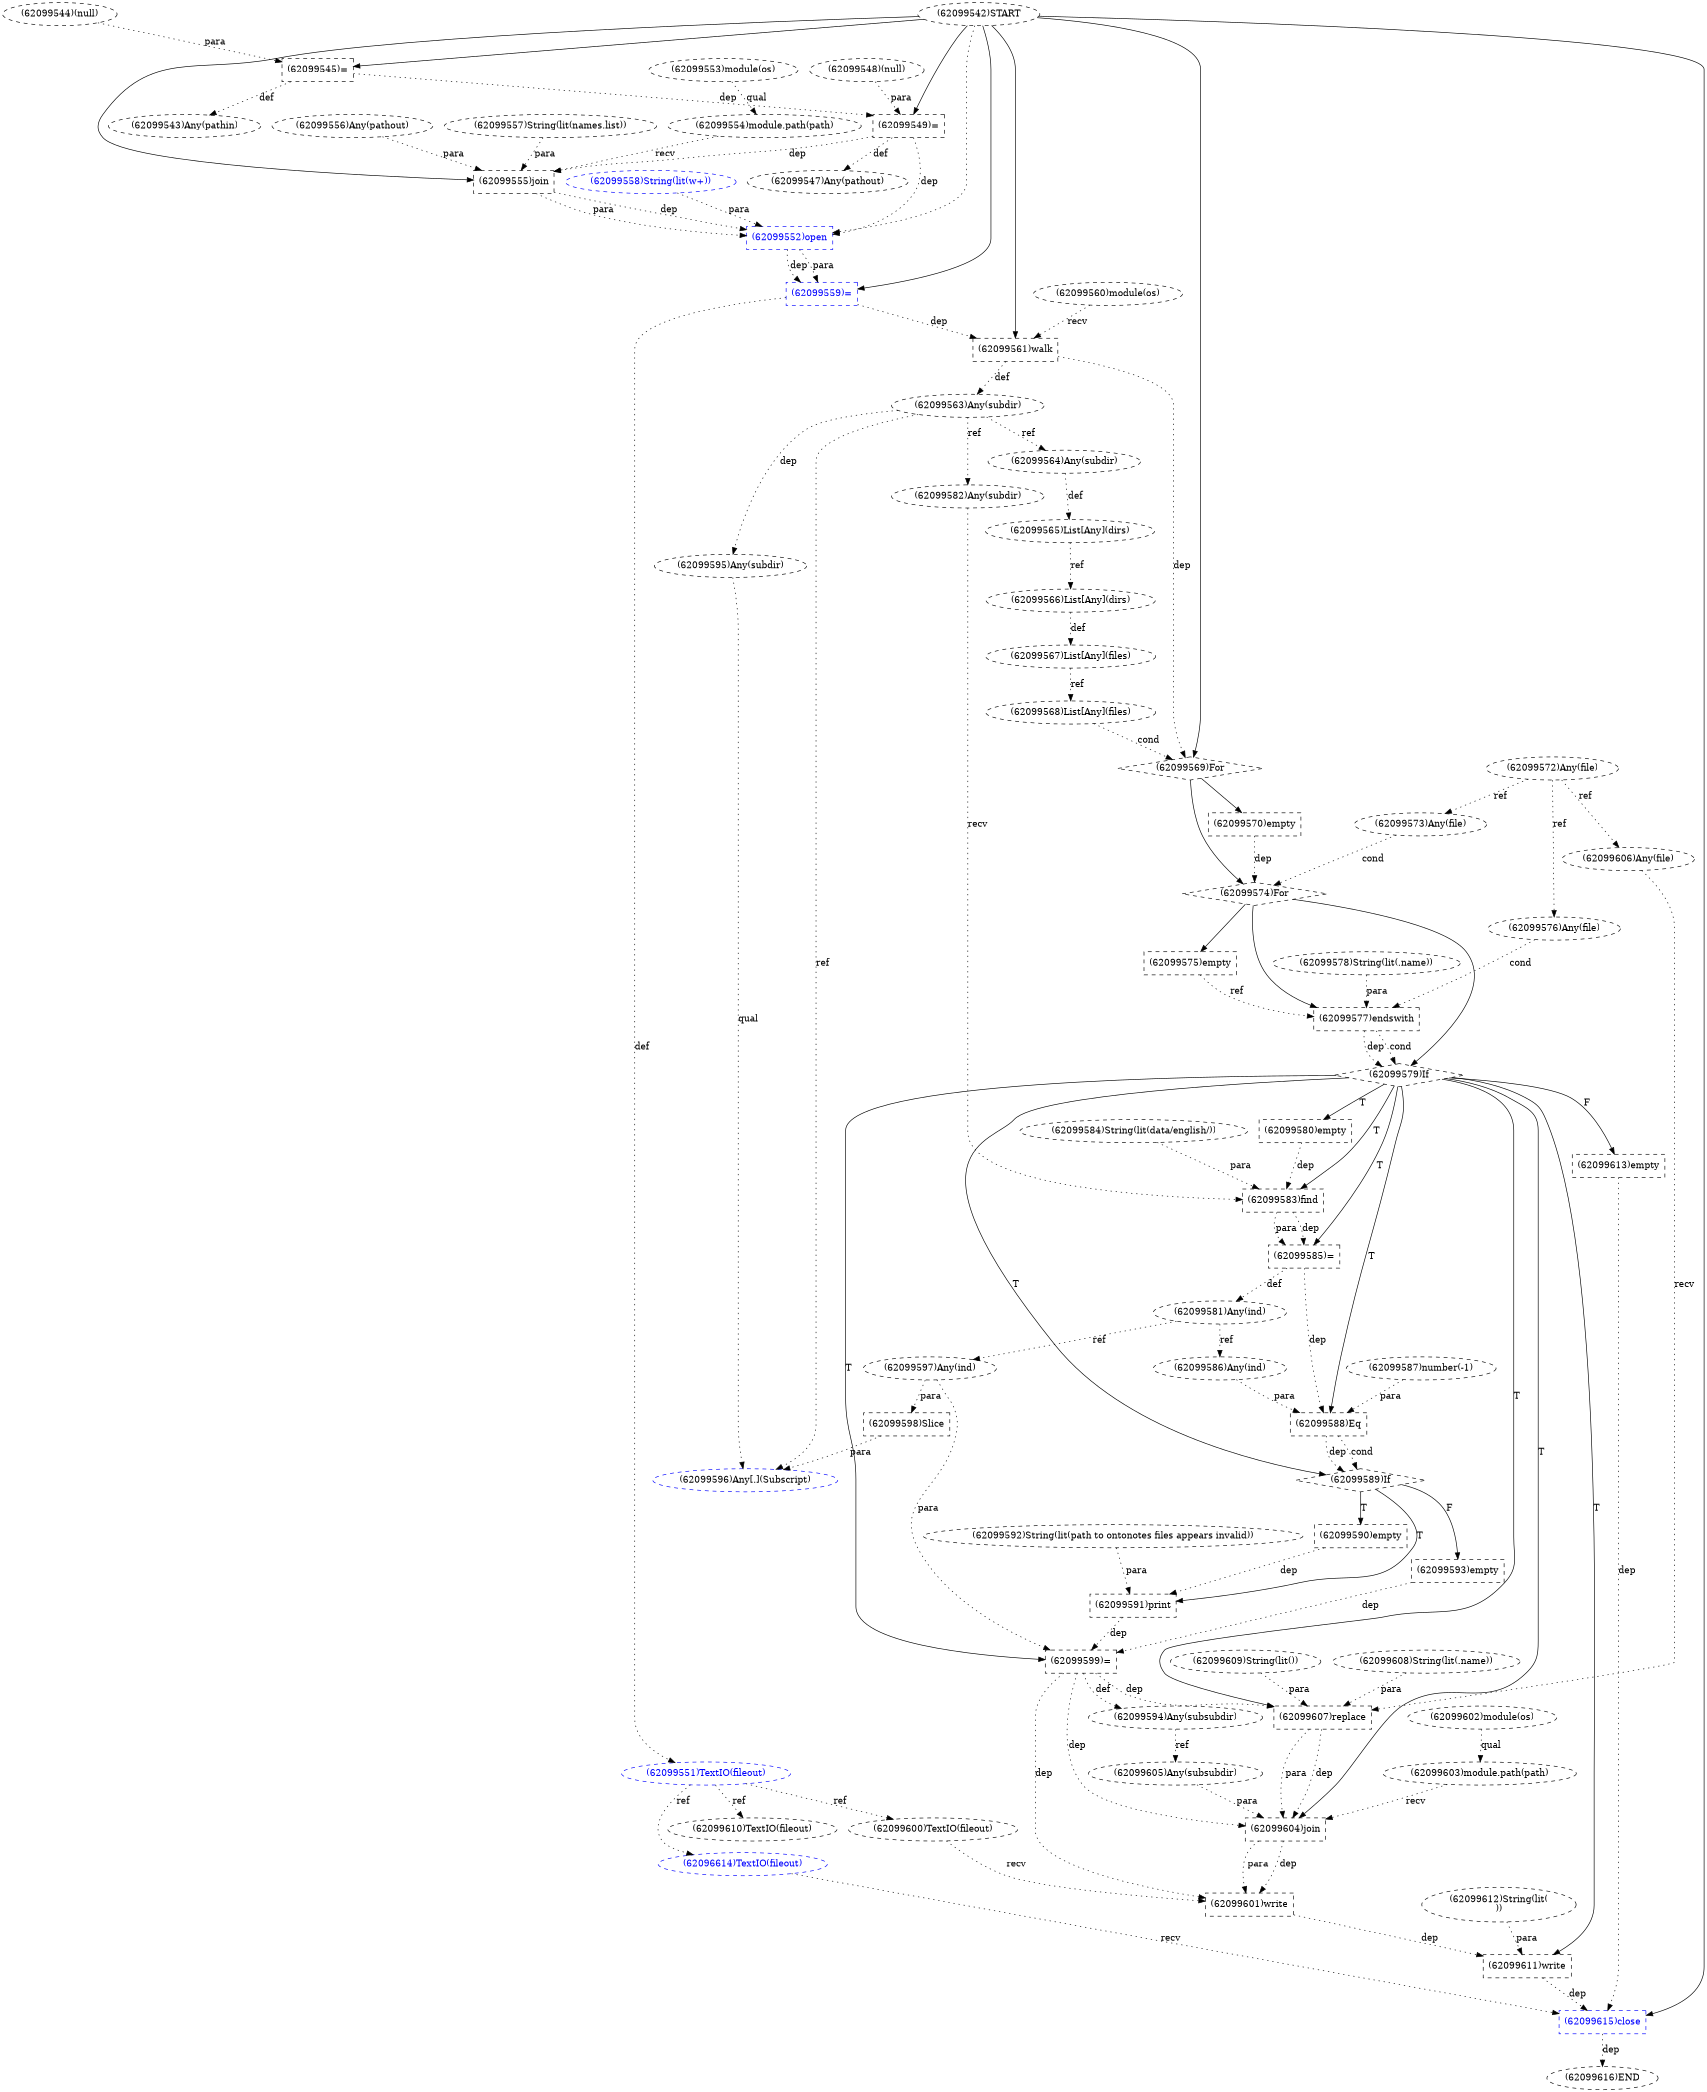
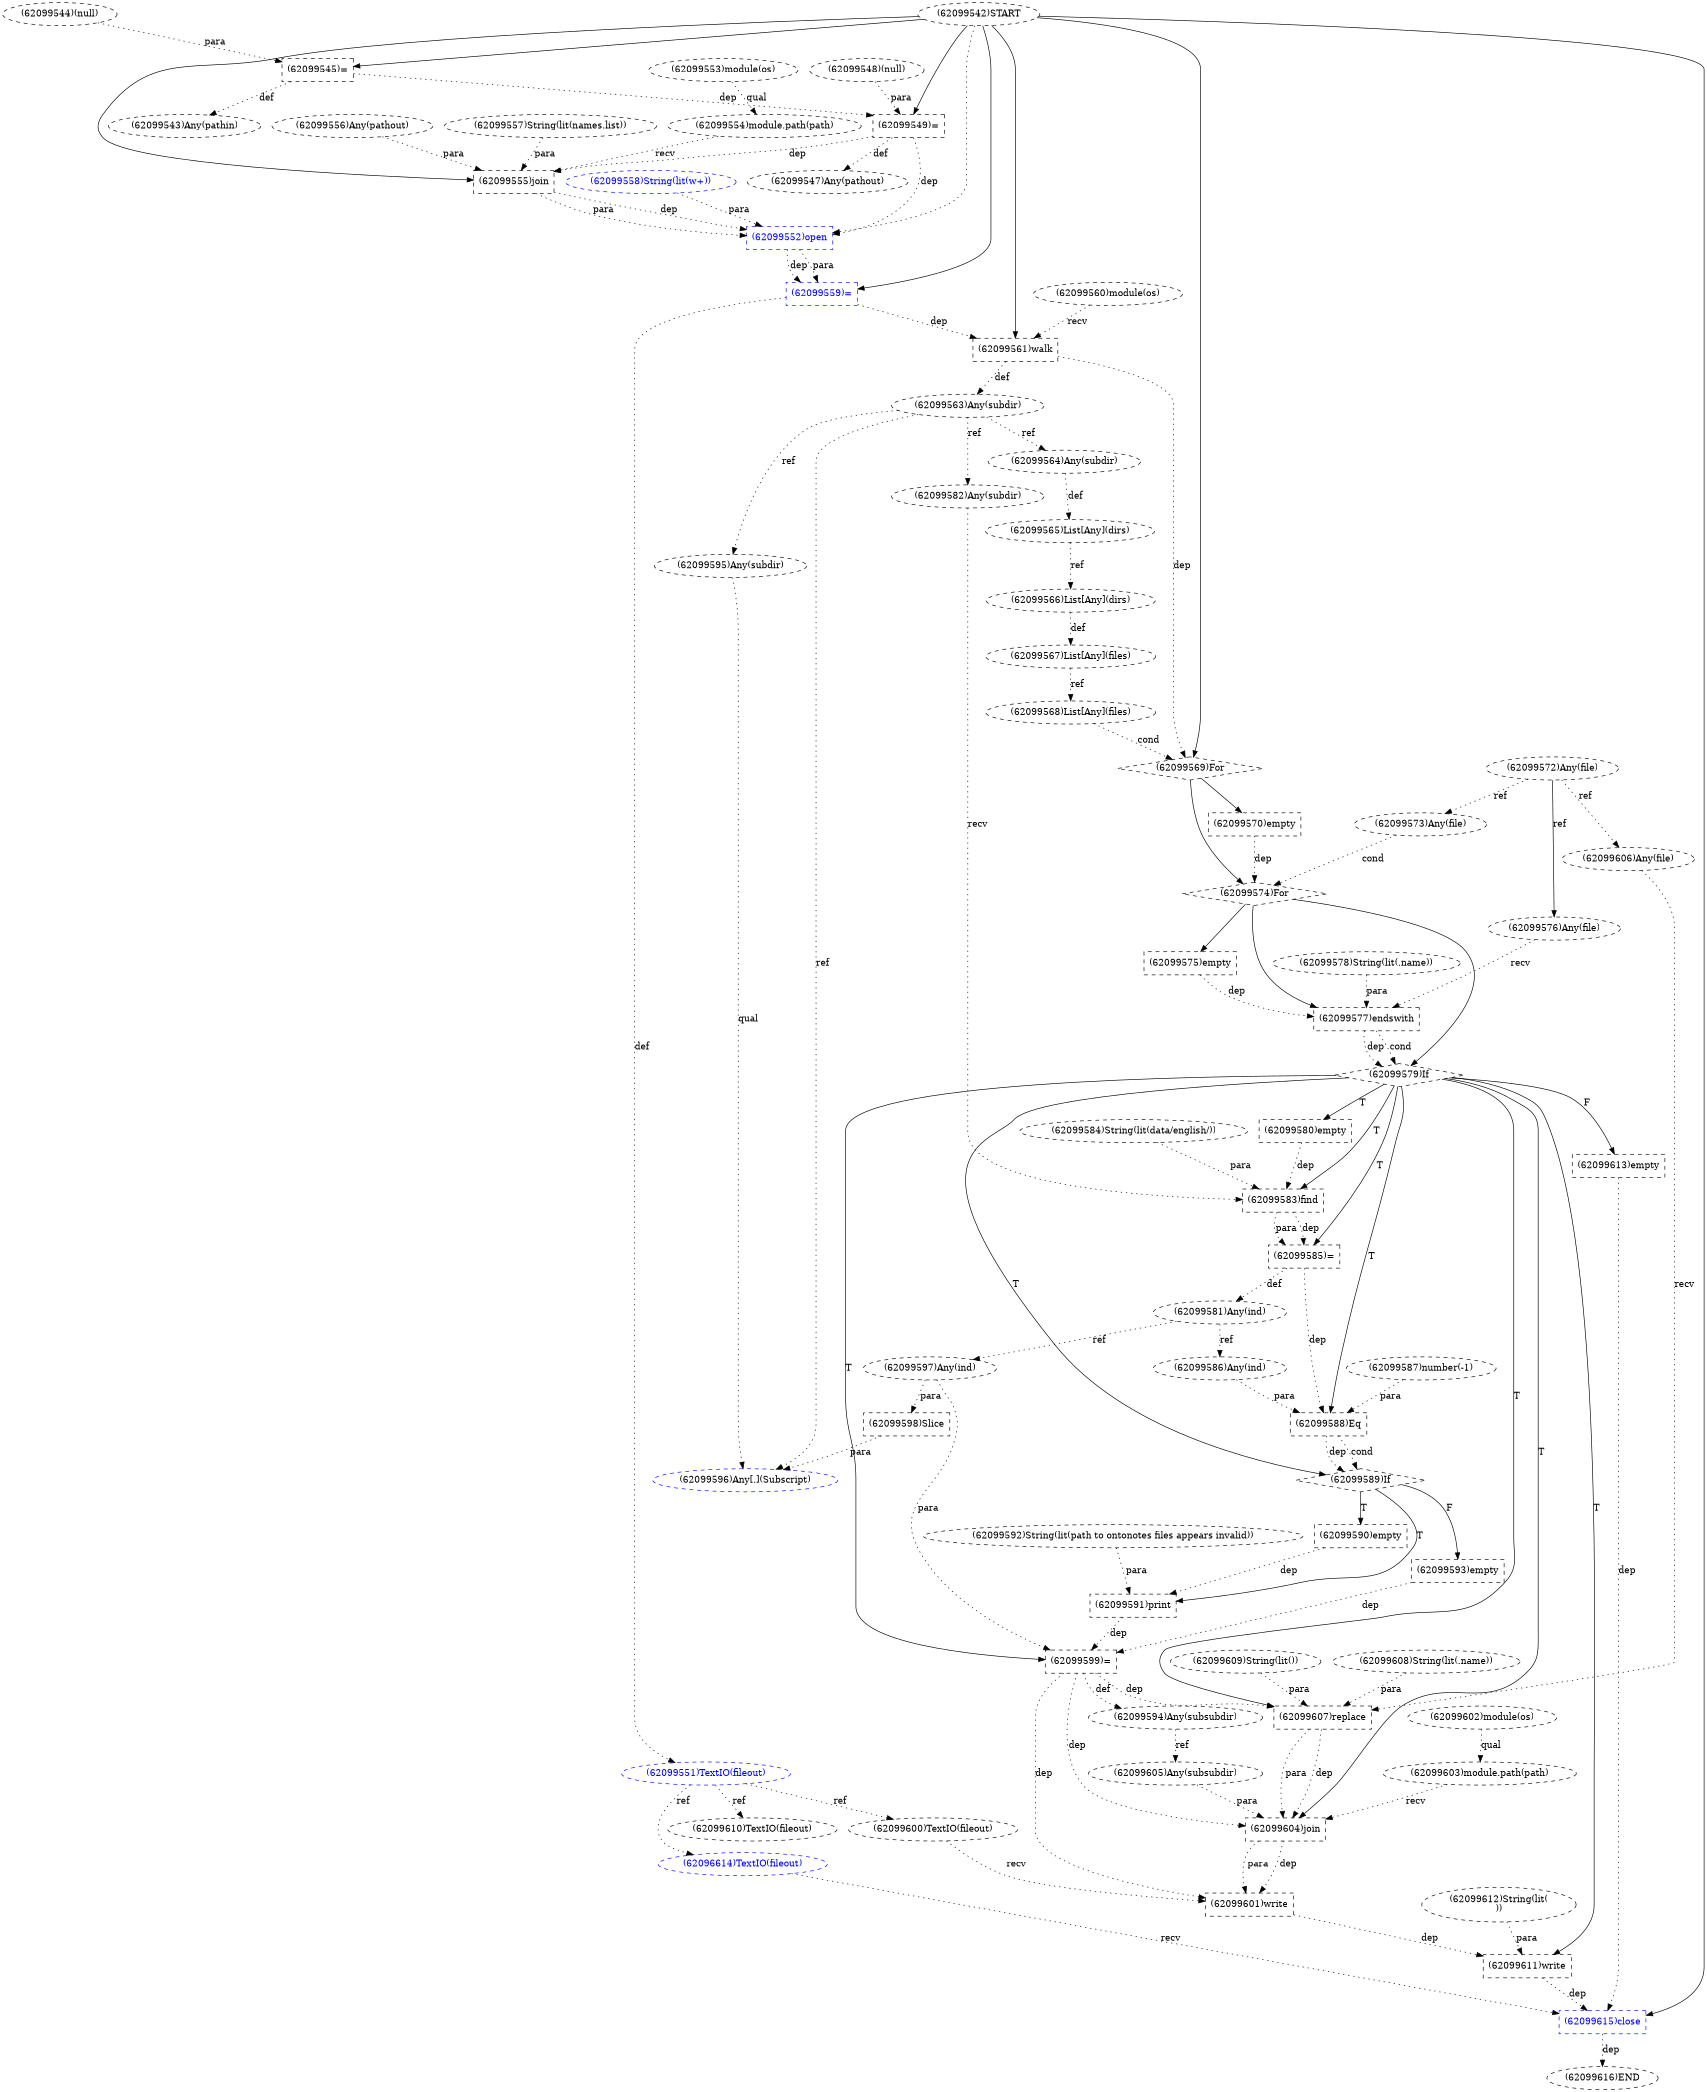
edge "(62099563)Any(subdir)" -> "(62099595)Any(subdir)": label "dep" -> "ref"
edge "(62099572)Any(file)" -> "(62099576)Any(file)": style dotted -> solid
edge "(62099576)Any(file)" -> "(62099577)endswith": label "cond" -> "recv"
edge "(62099575)empty" -> "(62099577)endswith": label "ref" -> "dep"
